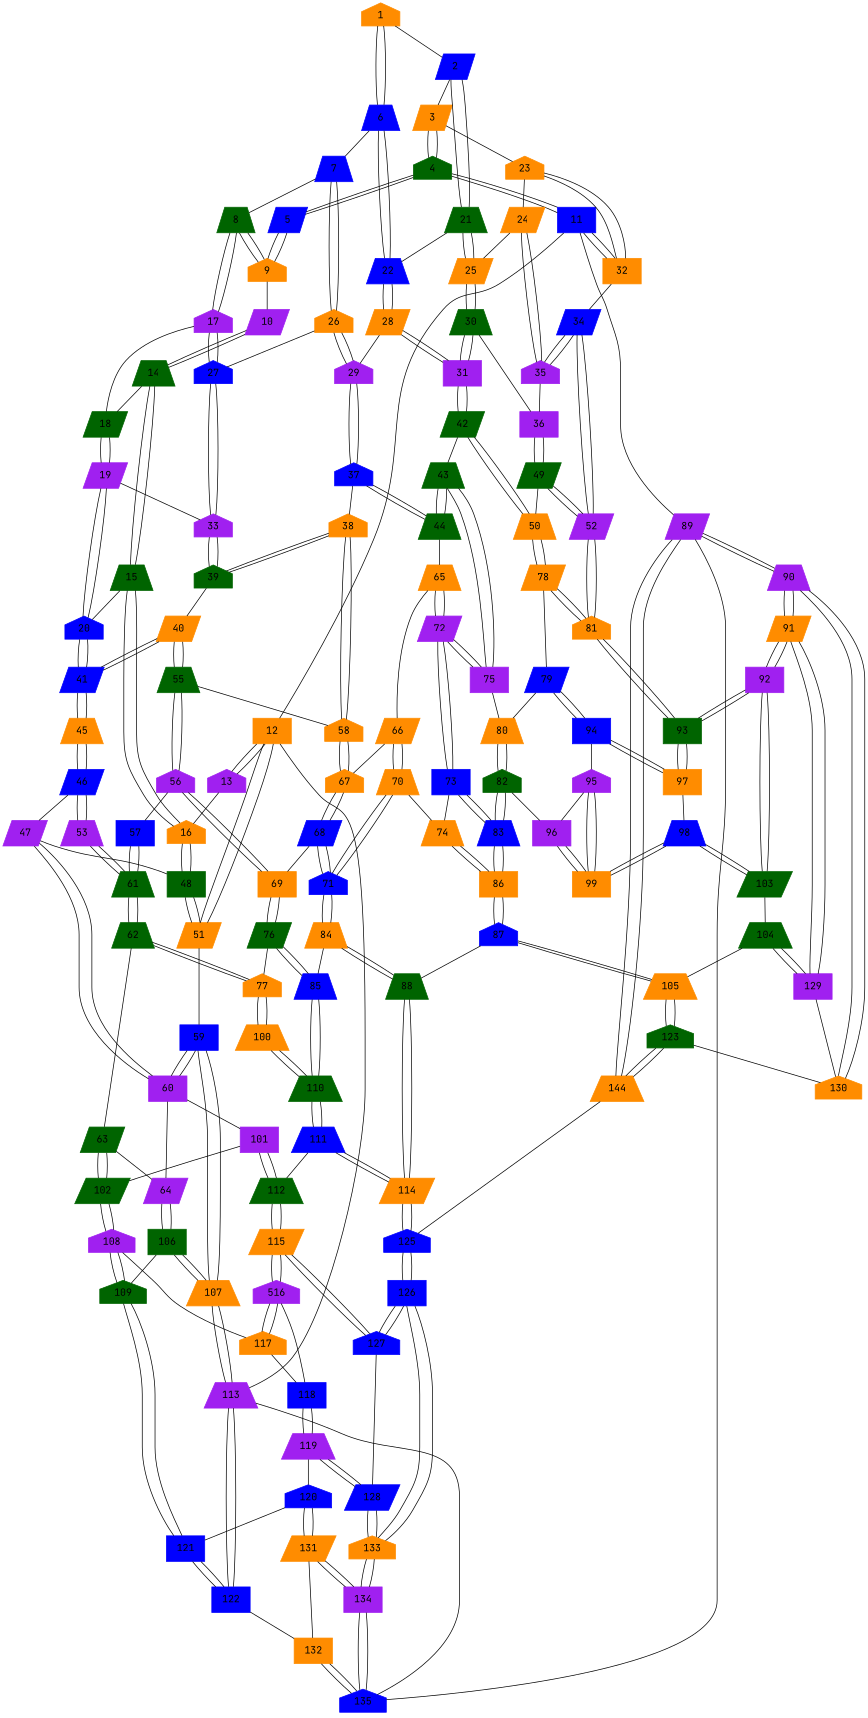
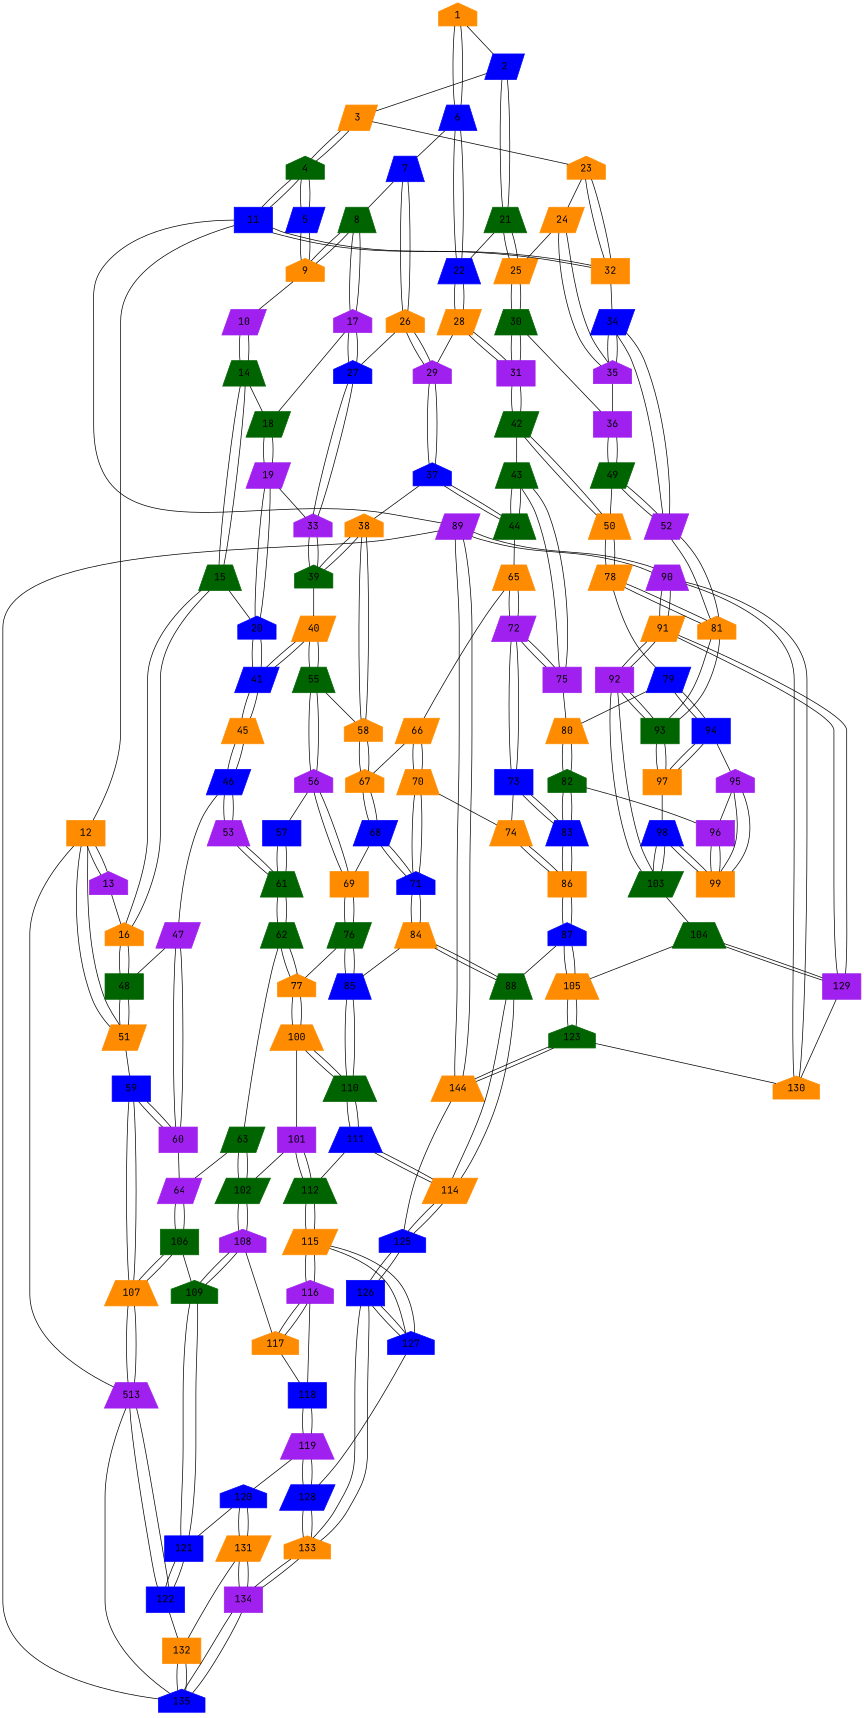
edge "60" -- "101": now "100" -- "101"
node "516": label "516" -> "116"
node "113": label "113" -> "513"
